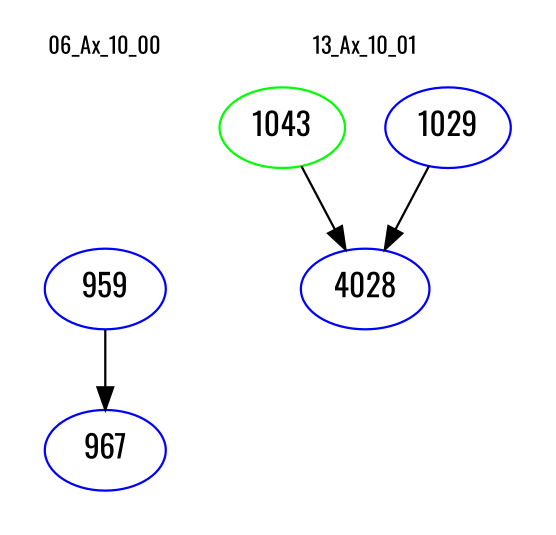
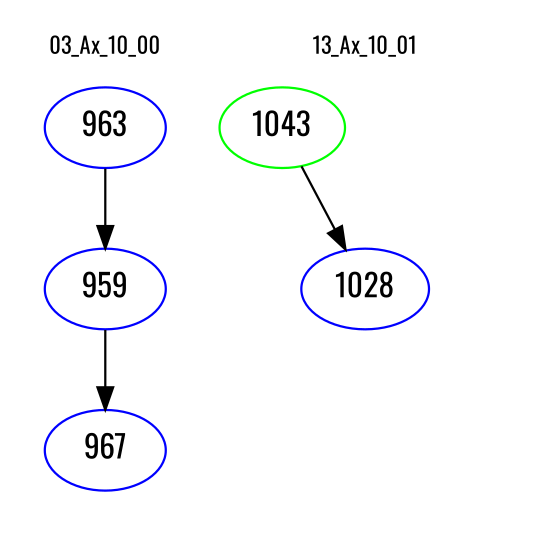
cluster "06_Ax_10_00": label "06_Ax_10_00" -> "03_Ax_10_00"
node "963": added
node "1029": removed
node "4028": label "4028" -> "1028"
